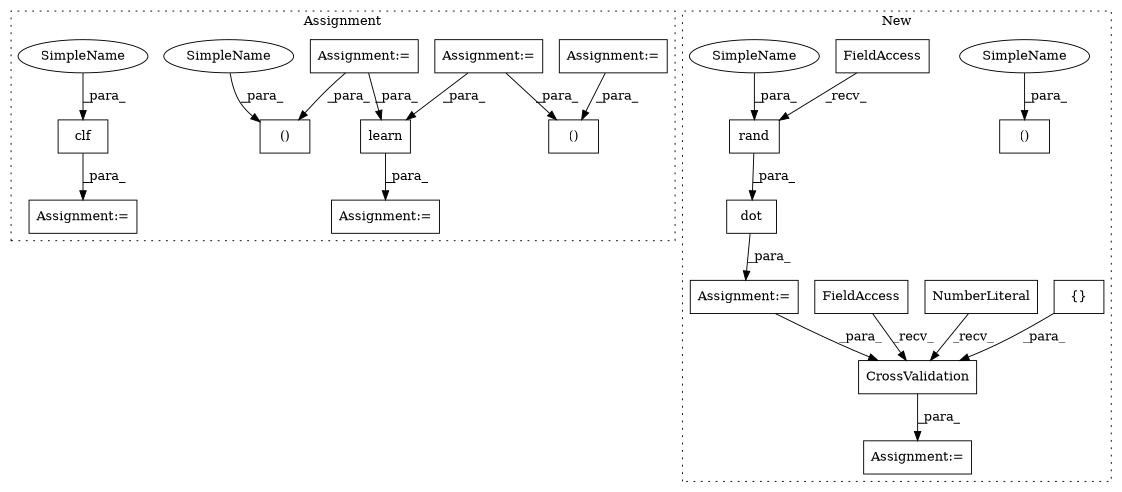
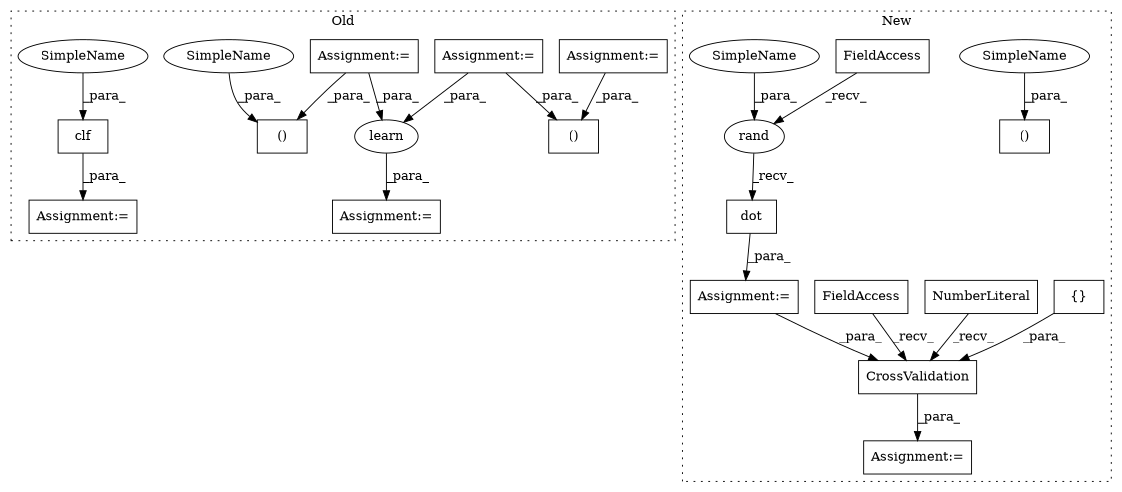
cluster "Assignment": label "Assignment" -> "Old"
node "learn": shape box -> ellipse
node "rand": shape box -> ellipse
edge "rand" -> "dot": label "_para_" -> "_recv_"
